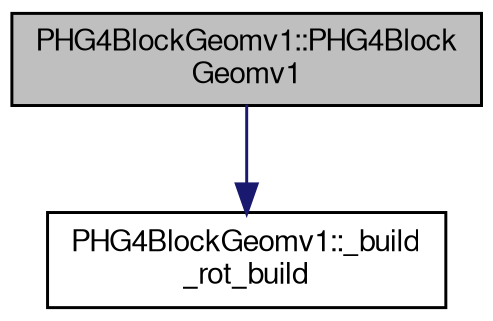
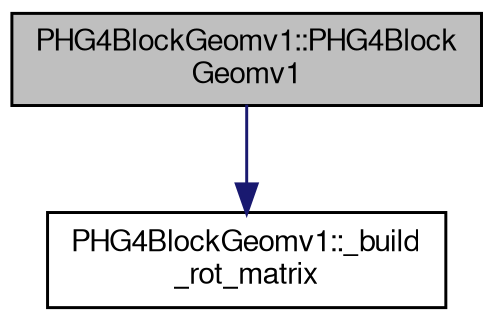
node "PHG4BlockGeomv1::_build _rot_build": label "PHG4BlockGeomv1::_build _rot_build" -> "PHG4BlockGeomv1::_build _rot_matrix"
